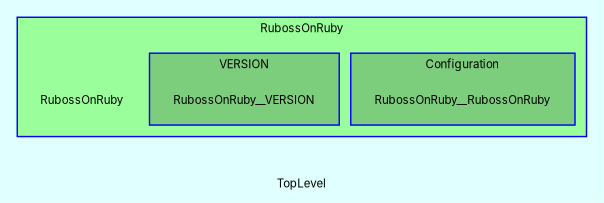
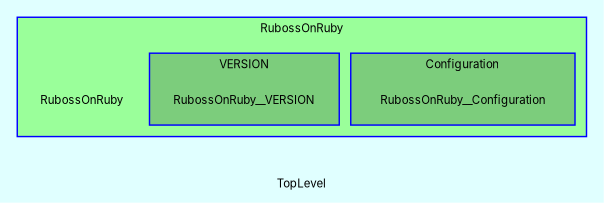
node "RubossOnRuby__RubossOnRuby": label "RubossOnRuby__RubossOnRuby" -> "RubossOnRuby__Configuration"
